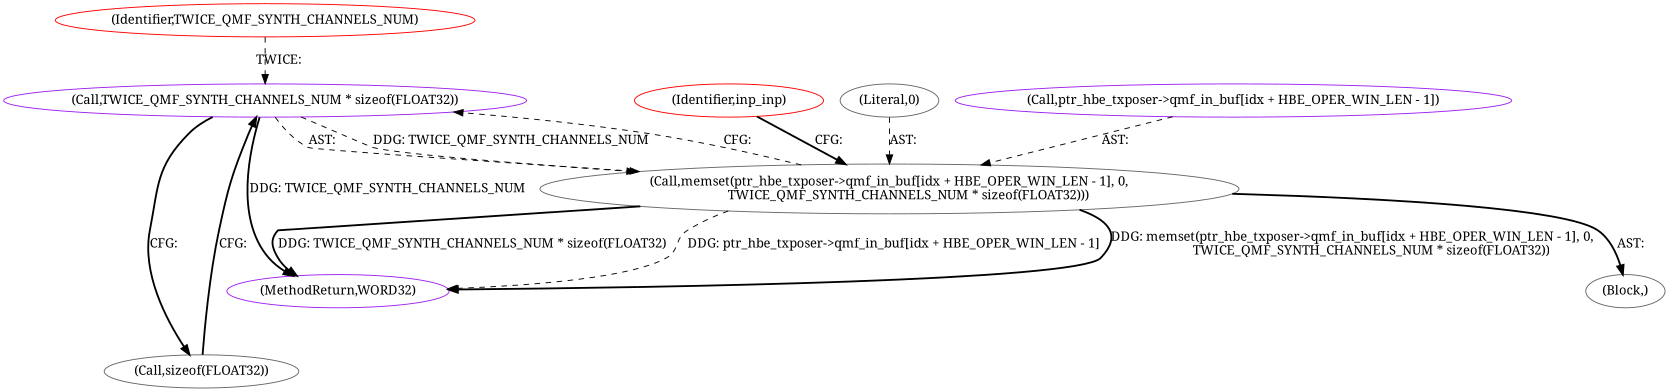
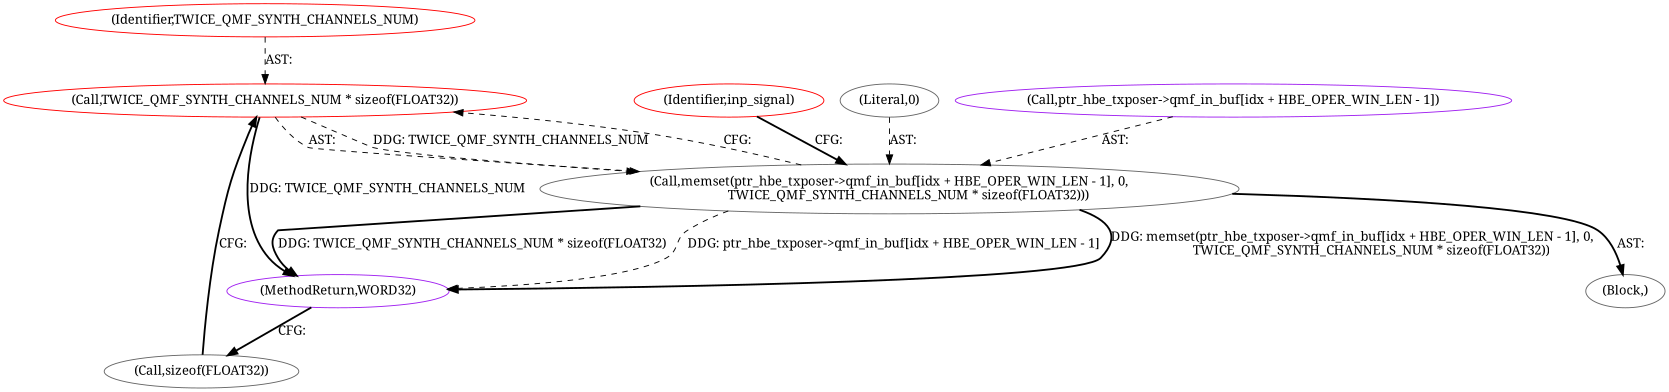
edge "(Identifier,TWICE_QMF_SYNTH_CHANNELS_NUM)" -> "(Call,TWICE_QMF_SYNTH_CHANNELS_NUM * sizeof(FLOAT32))": label "TWICE: " -> "AST: "
node "(Call,TWICE_QMF_SYNTH_CHANNELS_NUM * sizeof(FLOAT32))": color purple -> red
node "(Identifier,inp_inp)": label "(Identifier,inp_inp)" -> "(Identifier,inp_signal)"
edge "(Call,TWICE_QMF_SYNTH_CHANNELS_NUM * sizeof(FLOAT32))" -> "(Call,sizeof(FLOAT32))": now "(MethodReturn,WORD32)" -> "(Call,sizeof(FLOAT32))"
